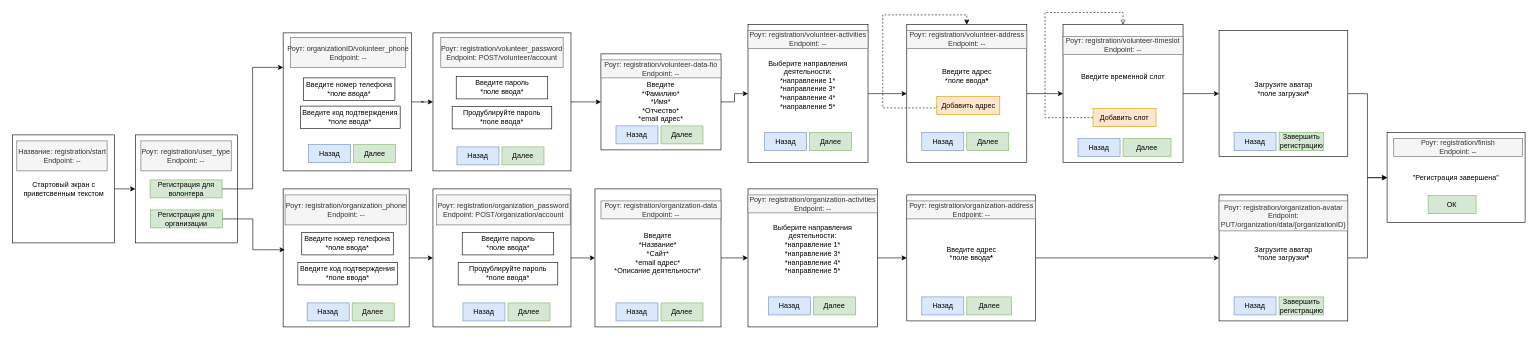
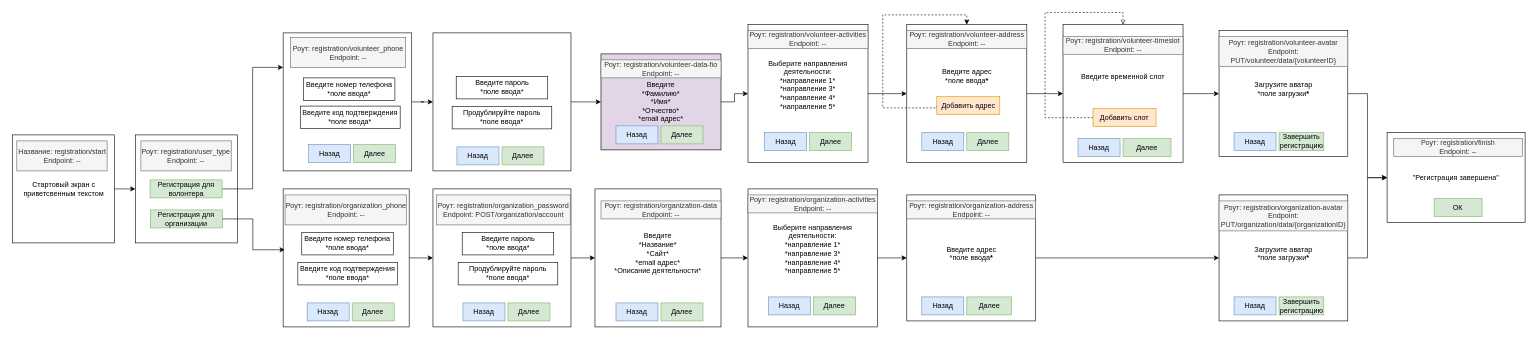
node "Роут: registration/volunteer-avatar Endpoint: PUT/volunteer/data/{volunteerID}": added
node "Роут: registration/volunteer_password Endpoint: POST/volunteer/account": removed
node "Роут: organizationID/volunteer_phone Endpoint: --": label "Роут: organizationID/volunteer_phone Endpoint: --" -> "Роут: registration/volunteer_phone Endpoint: --"
node "Введите *Фамилию* *Имя* *Отчество* *email адрес*": fillcolor #ffffff -> #e1d5e7
node "ОК": moved (1452, 204) -> (1458, 207)
